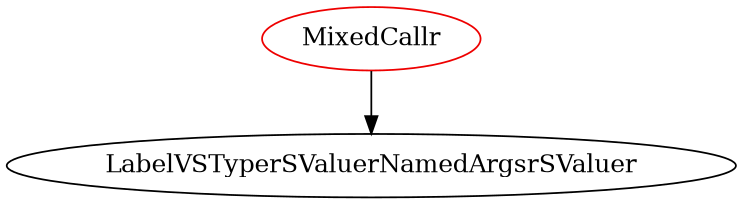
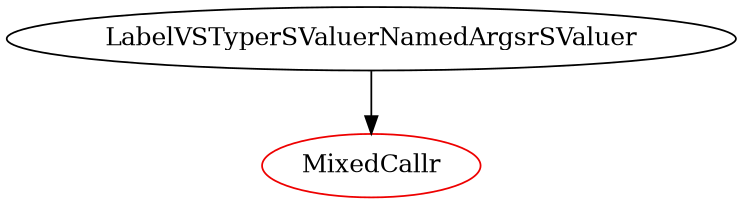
edge "MixedCallr" -> "LabelVSTyperSValuerNamedArgsrSValuer": reversed
